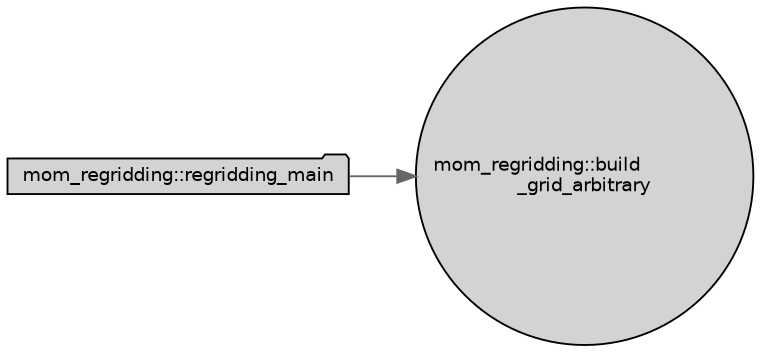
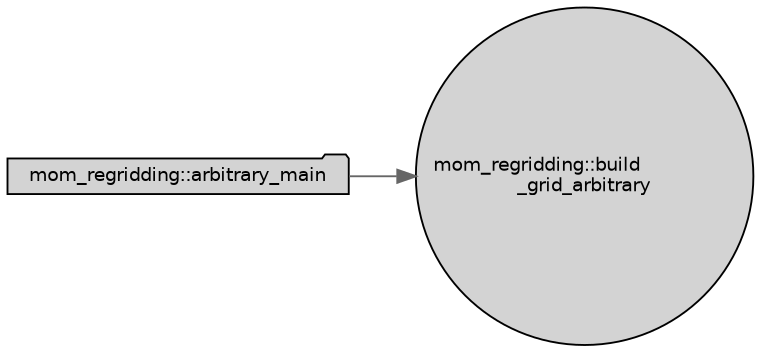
node "mom_regridding::regridding_main": label "mom_regridding::regridding_main" -> "mom_regridding::arbitrary_main"
